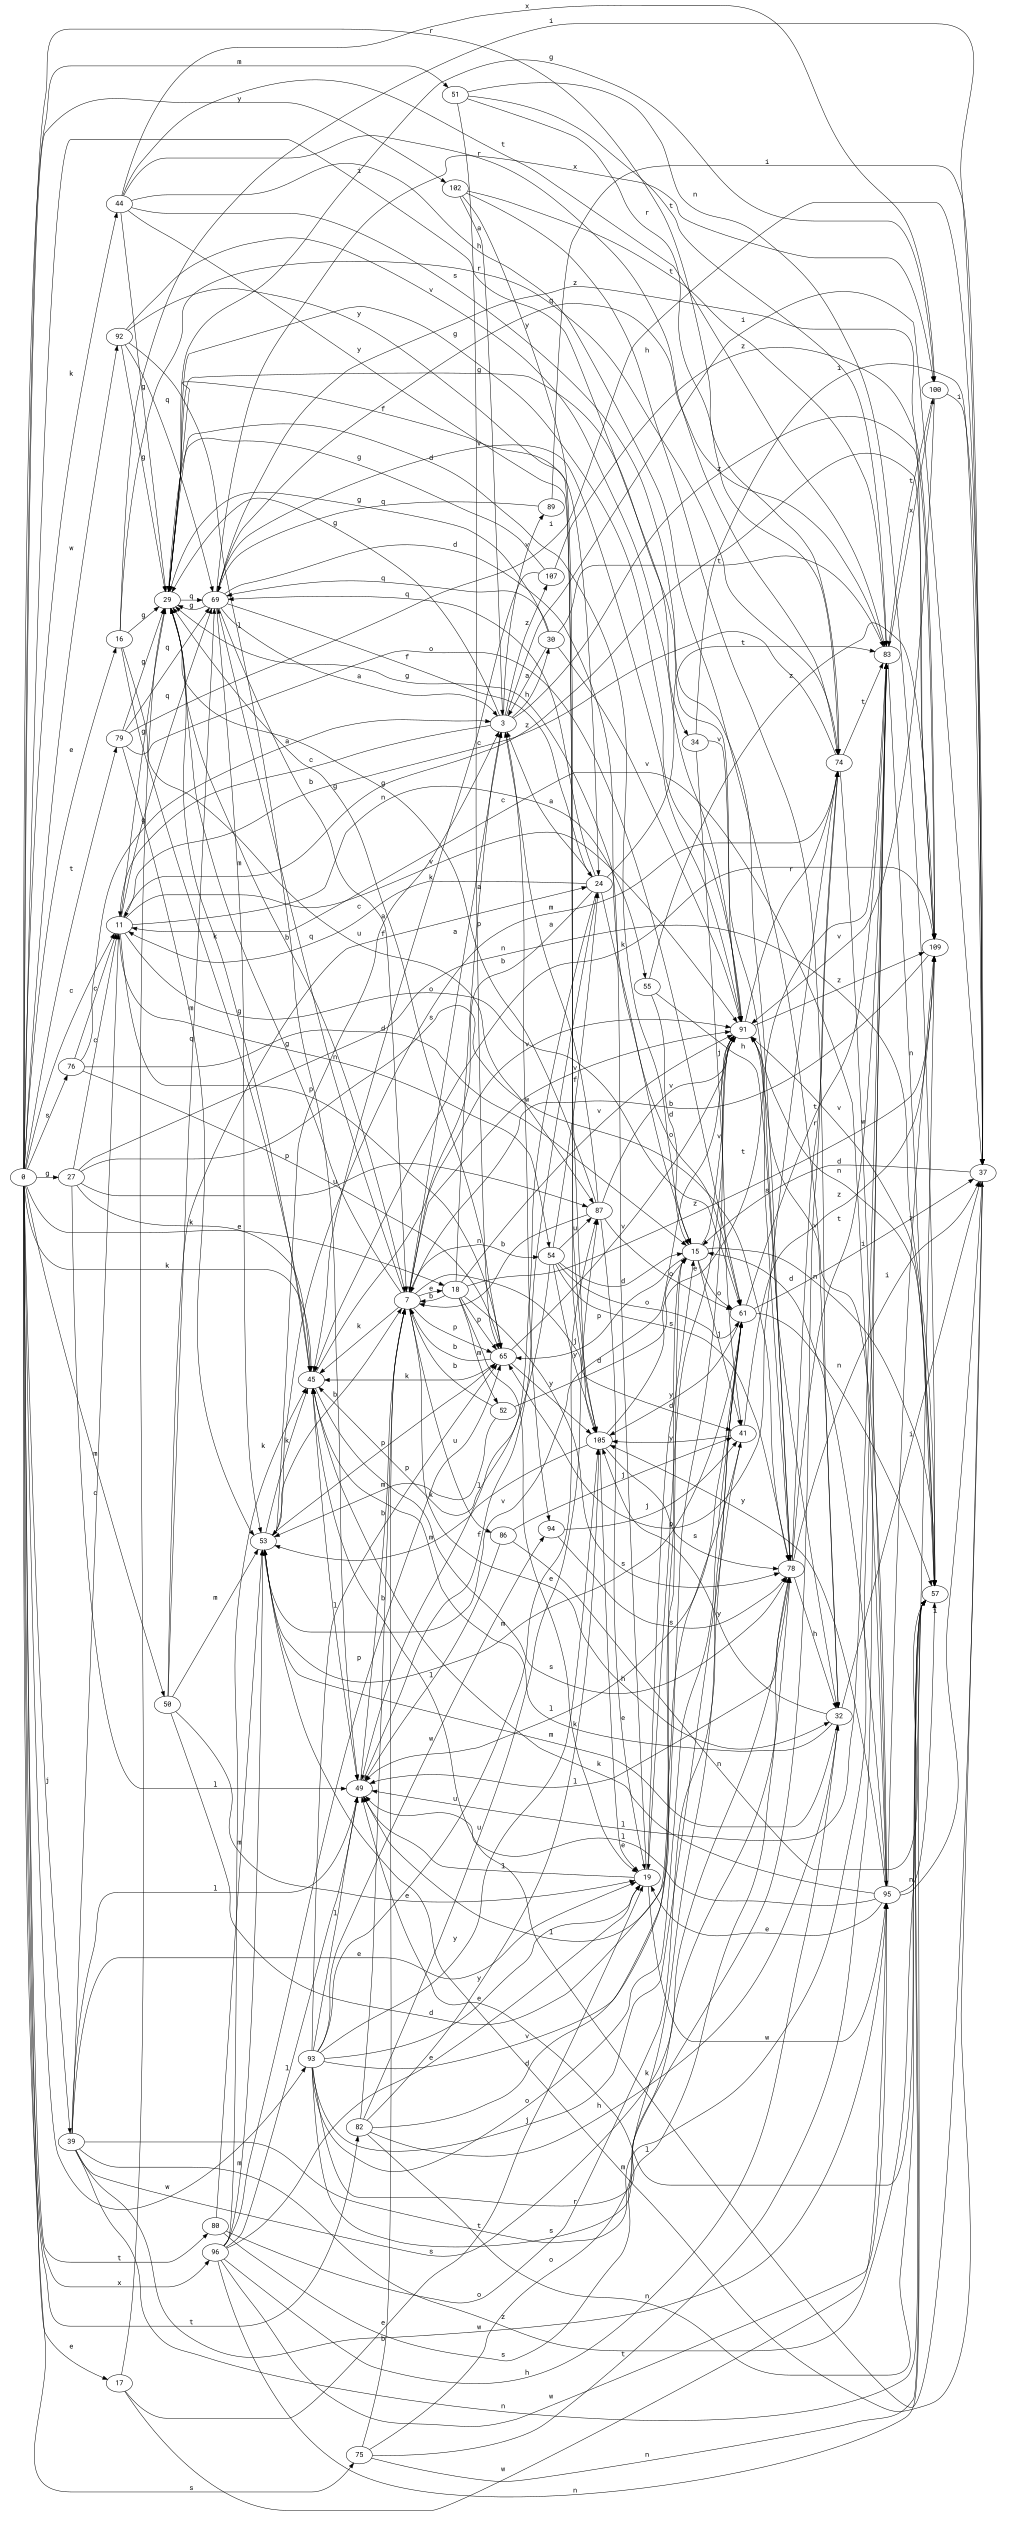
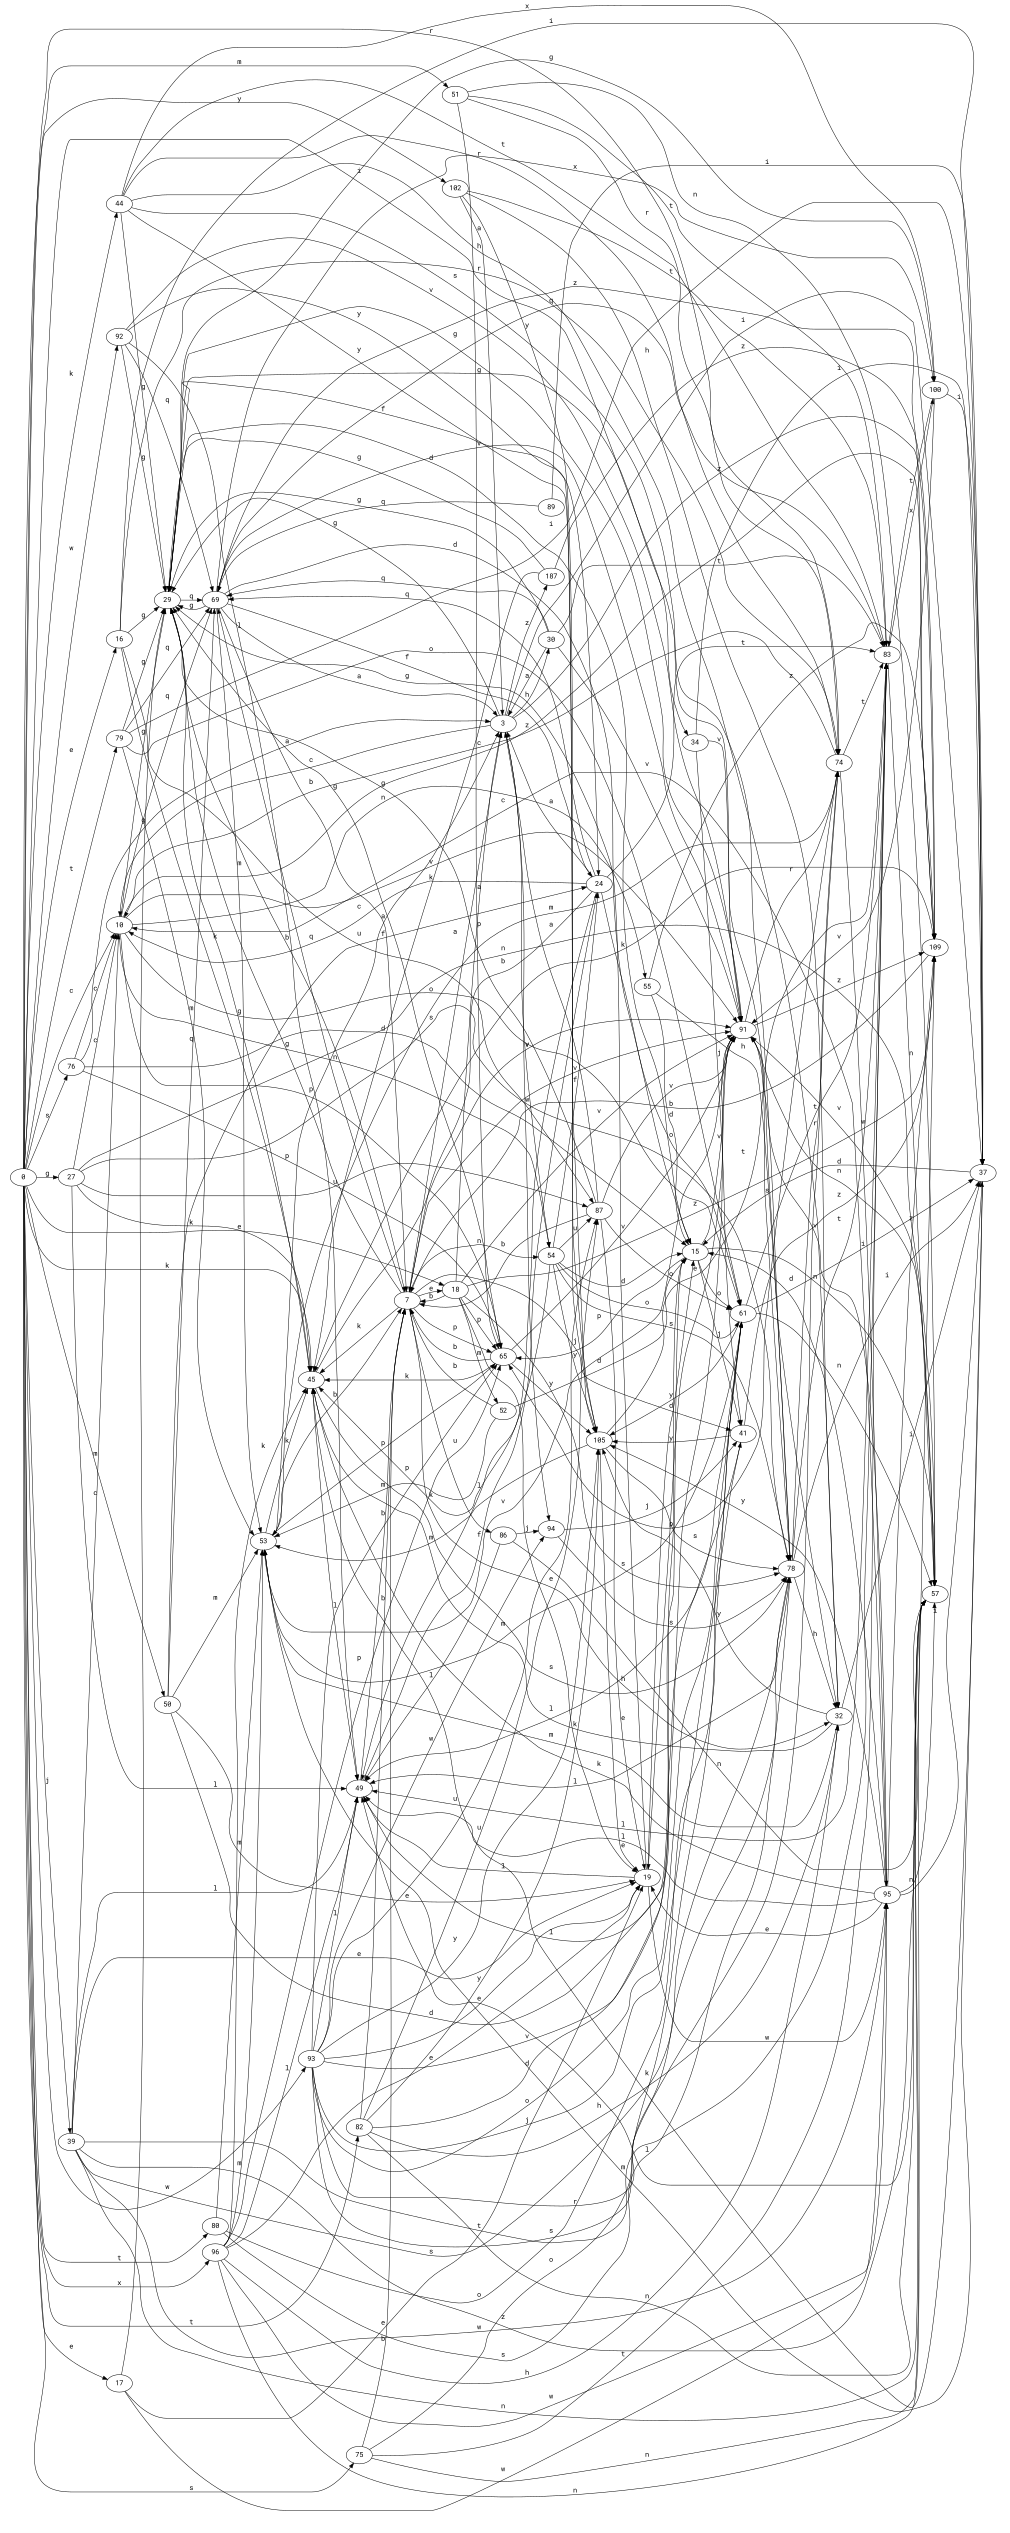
node "107": label "107" -> "187"
edge "3" -> "89": now "3" -> "54"
node "11": label "11" -> "10"
edge "86" -> "41": now "86" -> "94"
